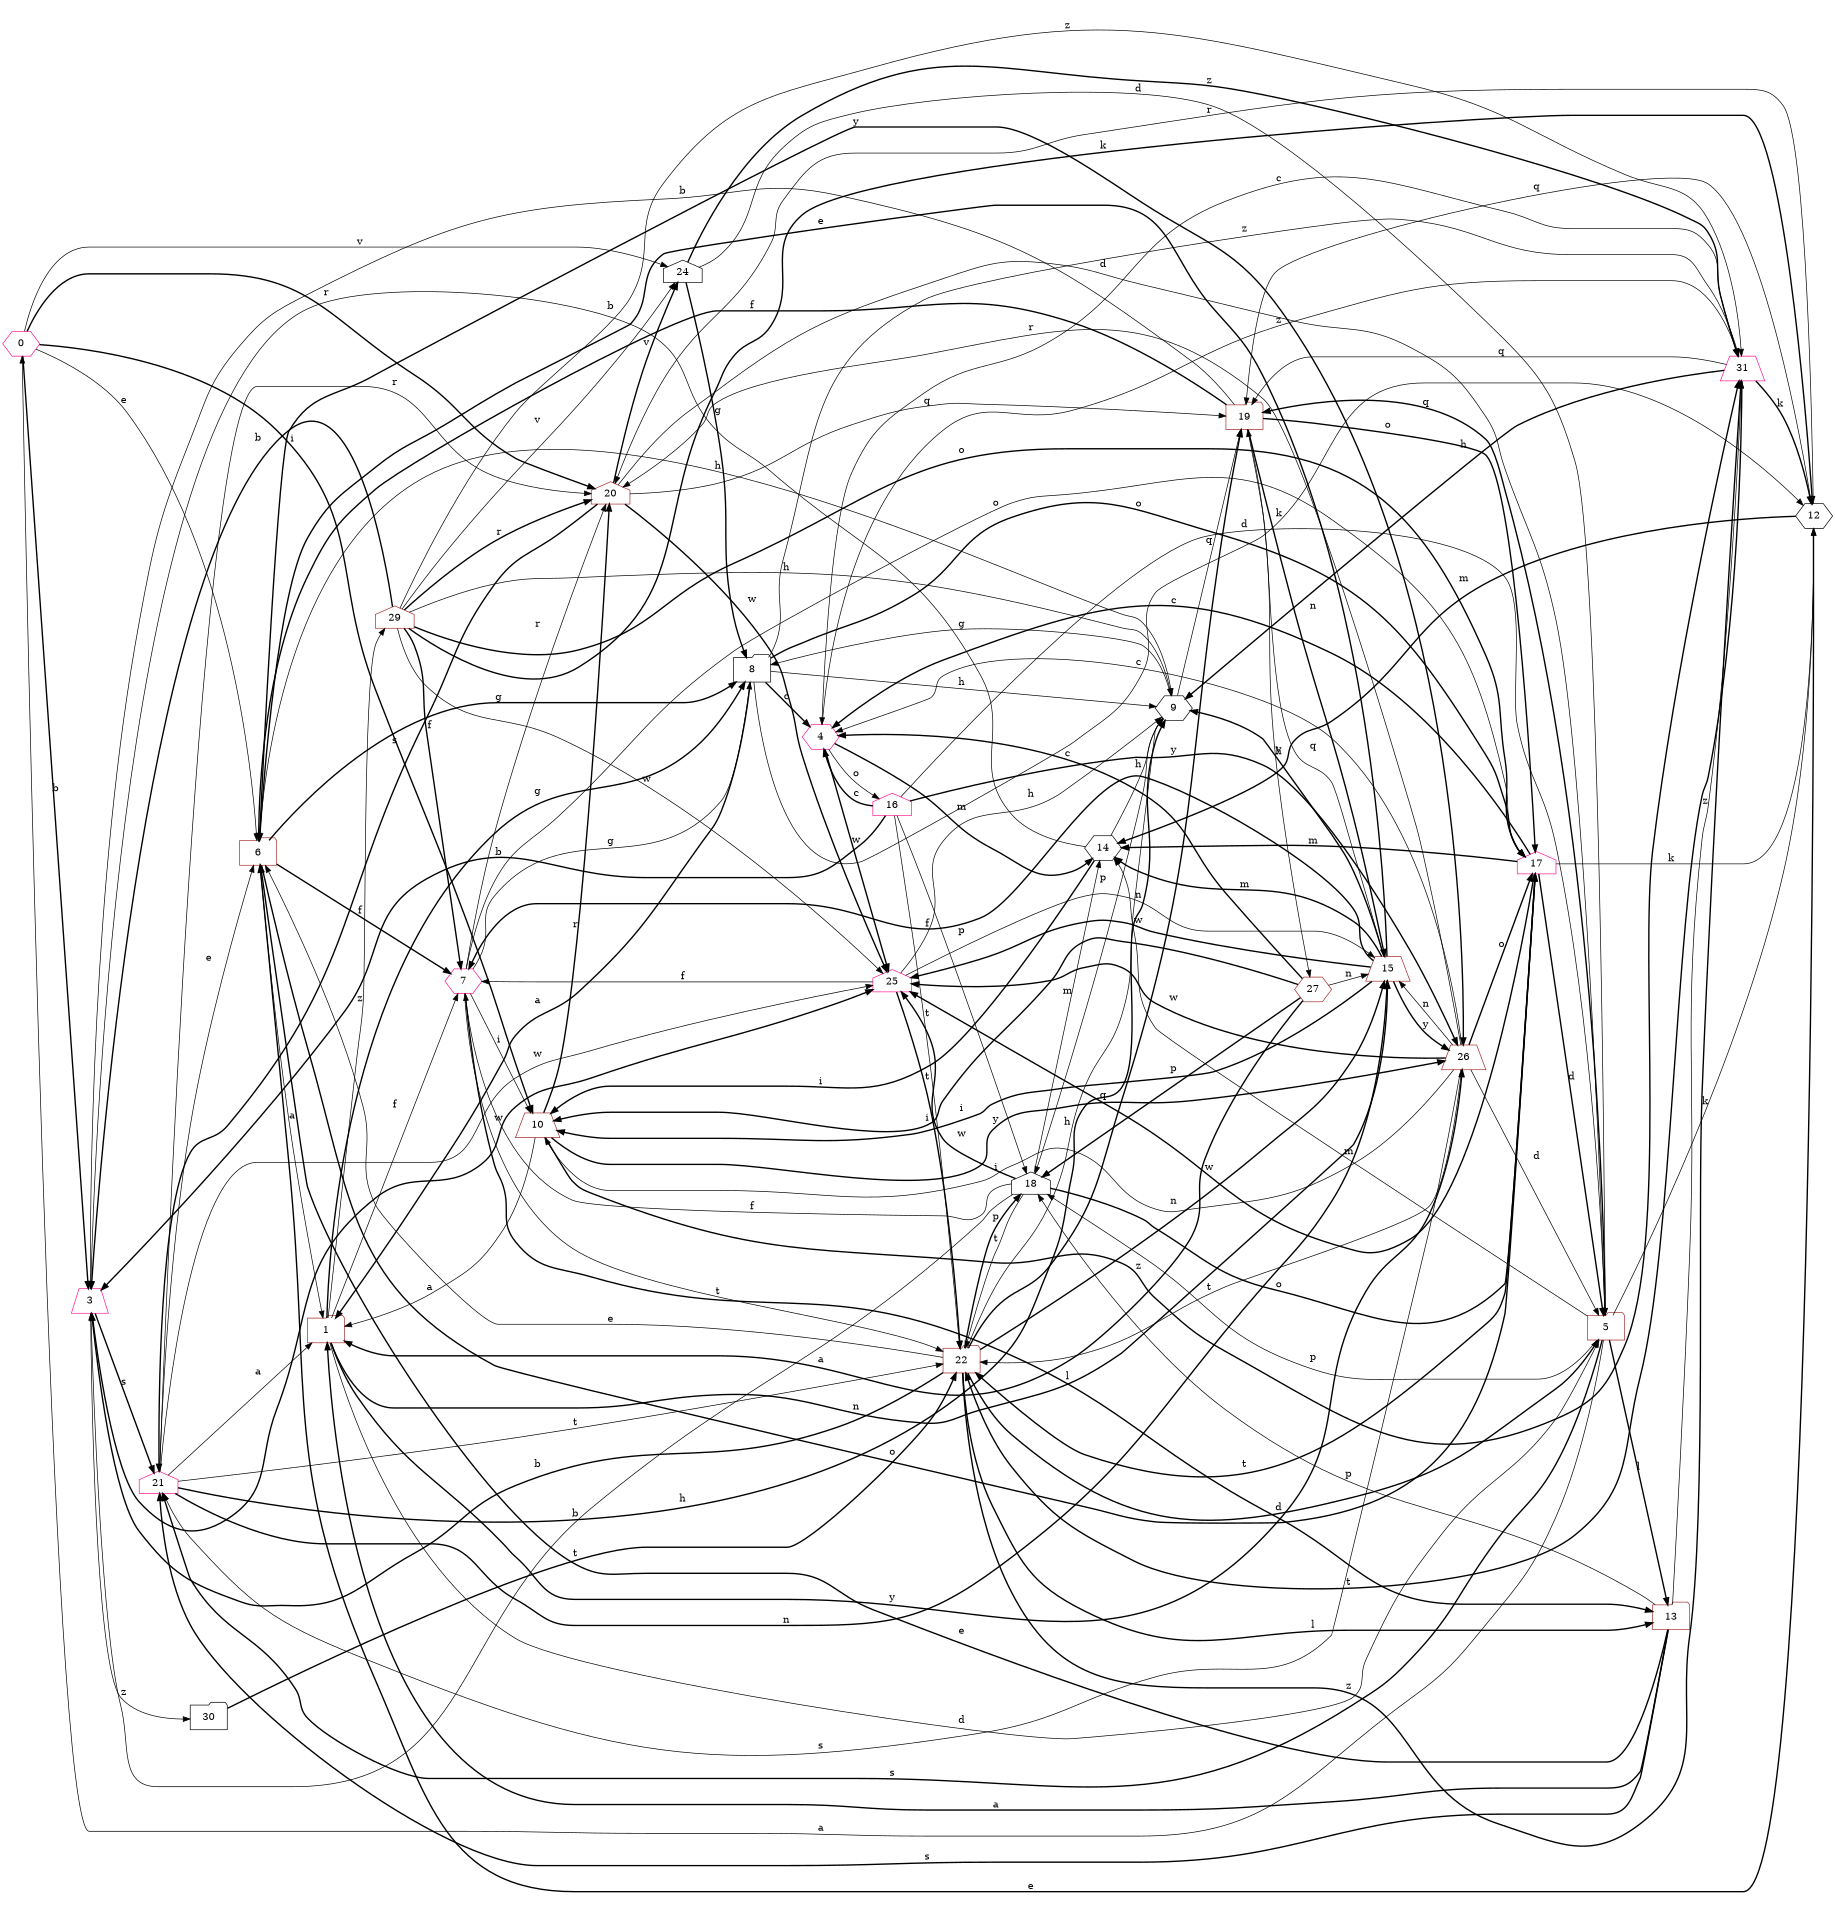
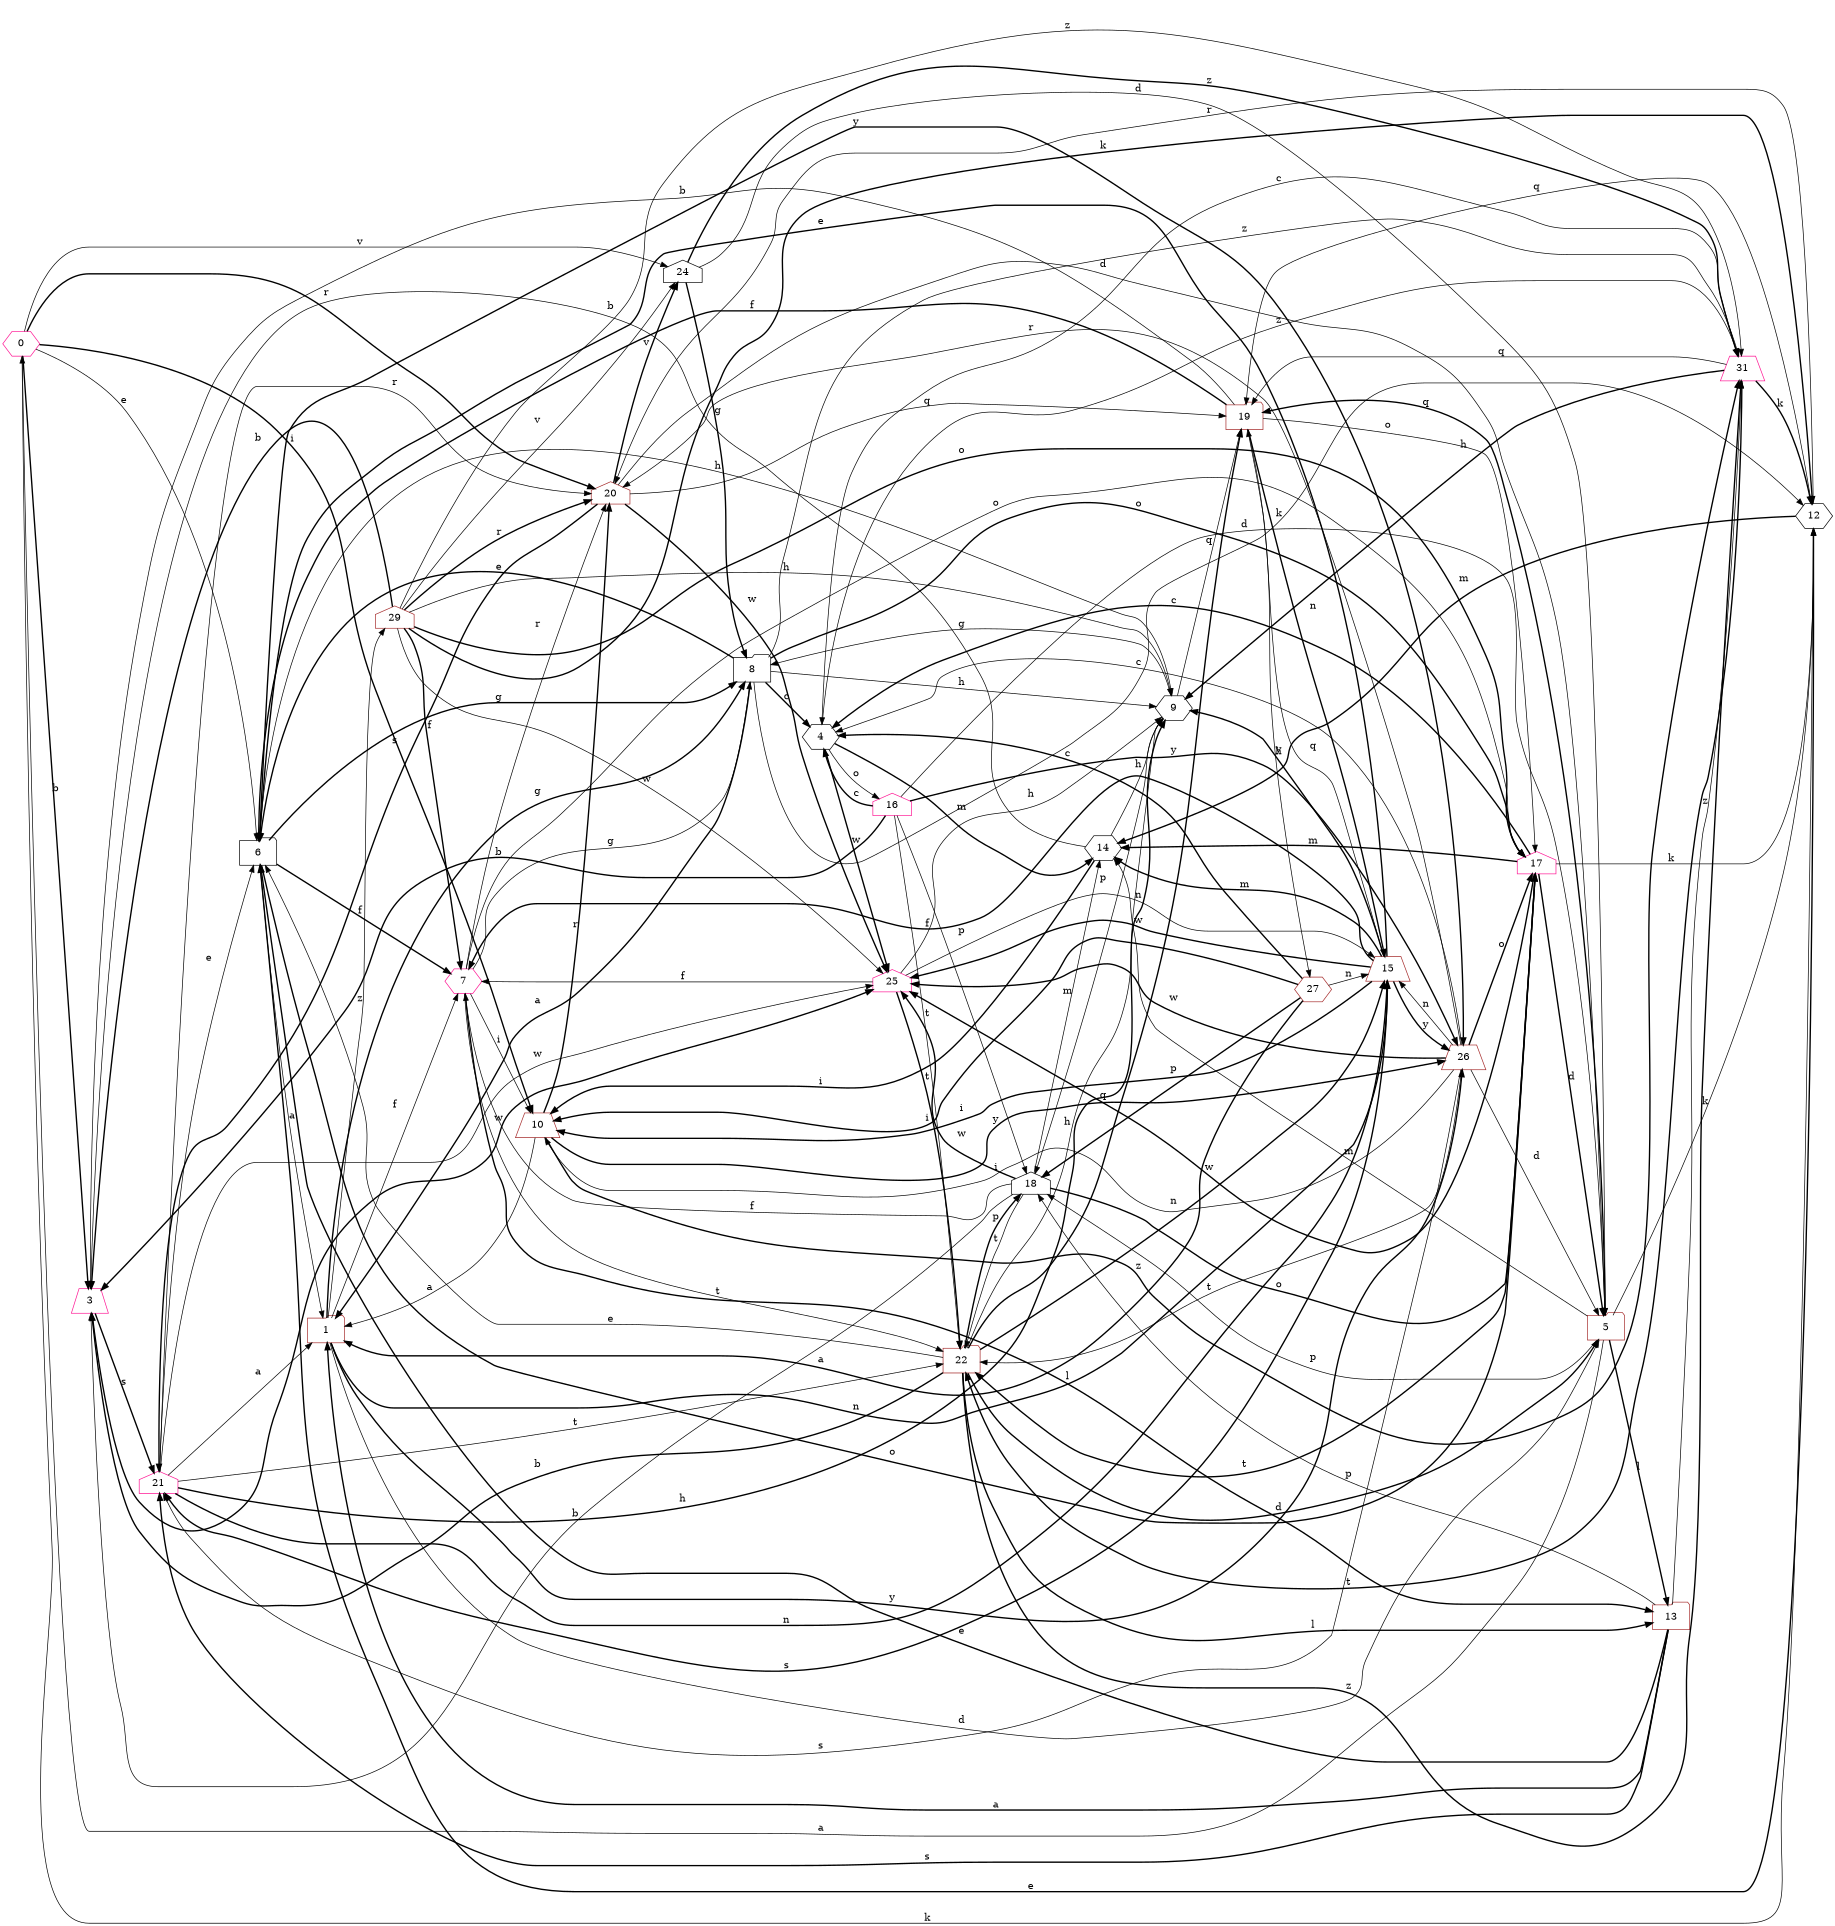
edge "19" -> "17": style bold -> solid
edge "8" -> "6": added, label "e"
node "4": color deeppink -> black
node "6": color brown -> black
node "30": removed
edge "5" -> "21": now "15" -> "21"
edge "0" -> "12": added, label "k"
